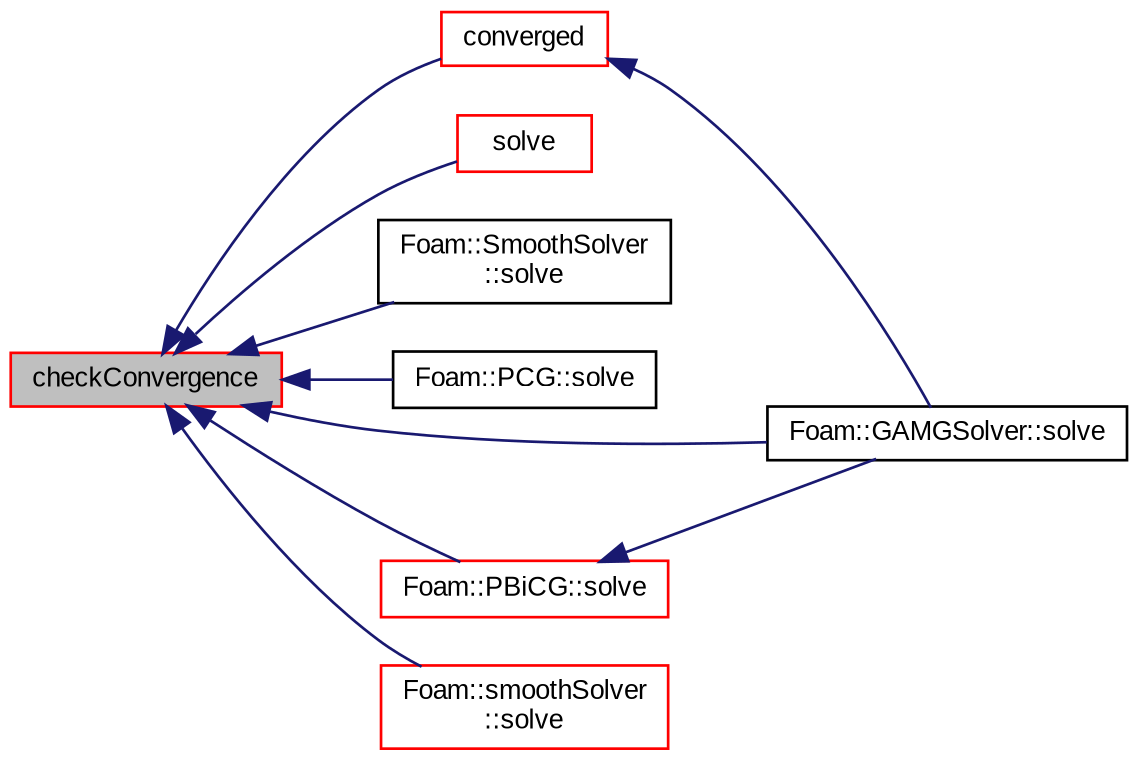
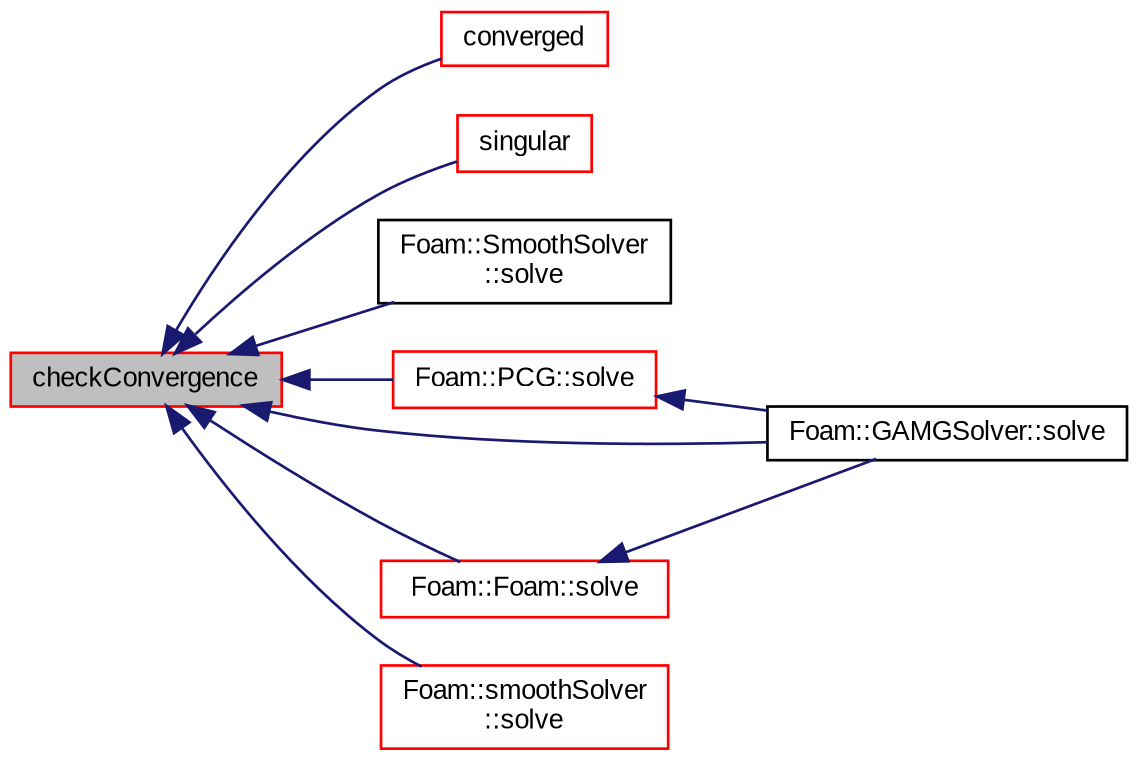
node "solve": label "solve" -> "singular"
edge "Foam::GAMGSolver::solve" -> "converged": now "Foam::GAMGSolver::solve" -> "Foam::PCG::solve"
node "Foam::PCG::solve": color black -> red
node "Foam::PBiCG::solve": label "Foam::PBiCG::solve" -> "Foam::Foam::solve"
